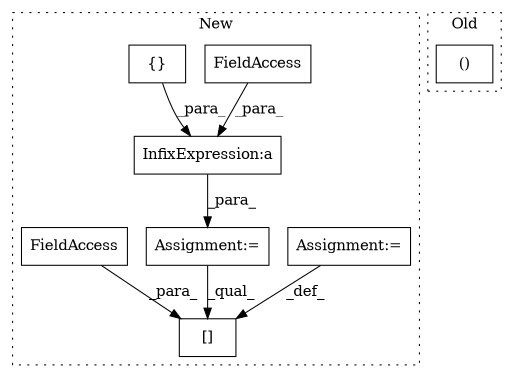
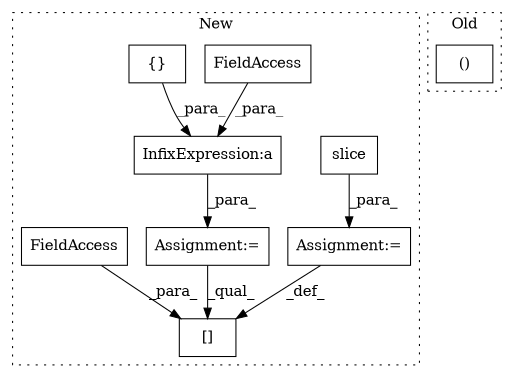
node "slice": added
